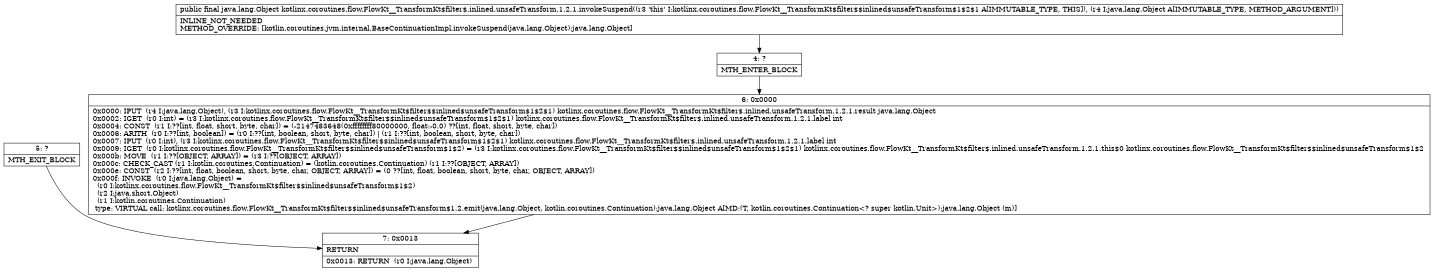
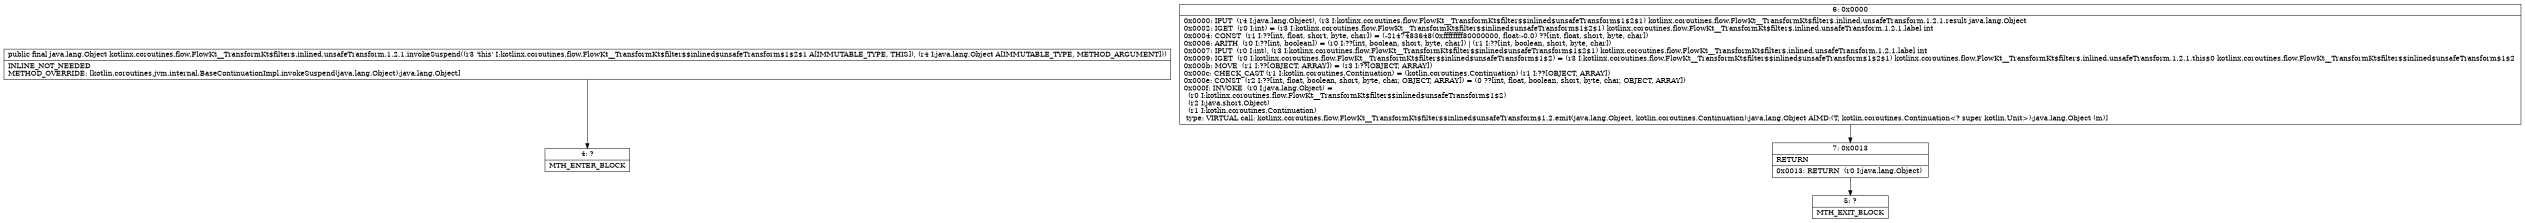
edge "4: ?" -> "6: 0x0000": removed
edge "5: ?" -> "7: 0x0013": reversed
